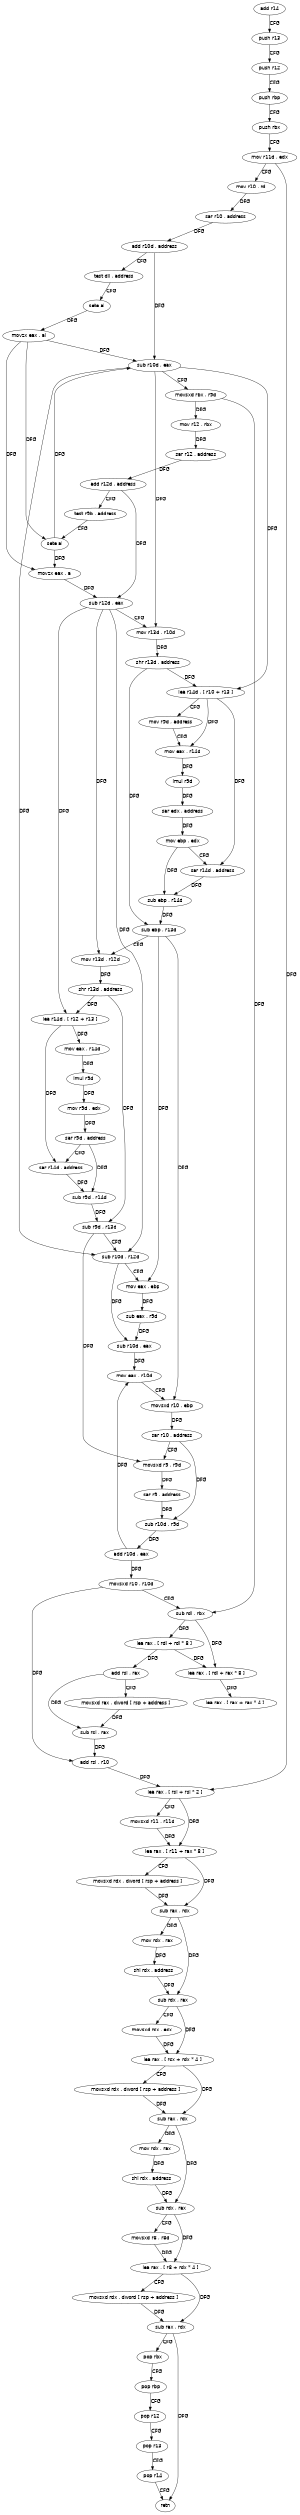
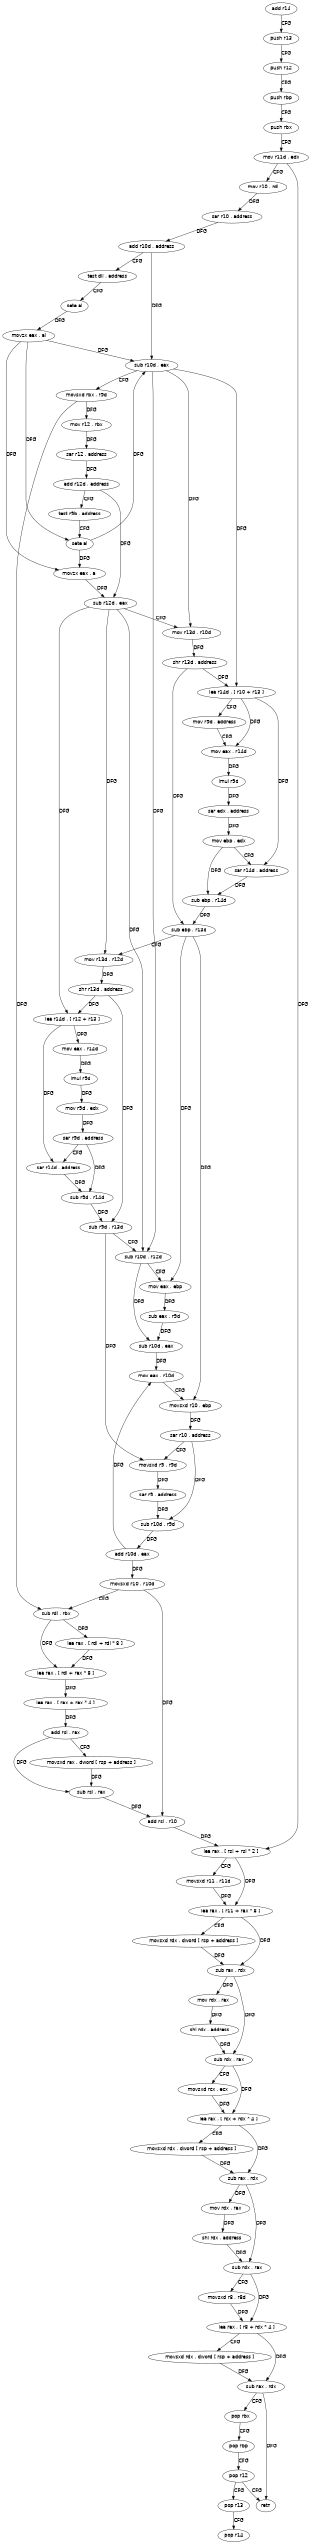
edge "lea rax , [ rdi + rdi * 8 ]" -> "add rsi , rax": now "lea rax , [ rax + rax * 4 ]" -> "add rsi , rax"
edge "pop r14" -> "retn": now "pop r12" -> "retn"
